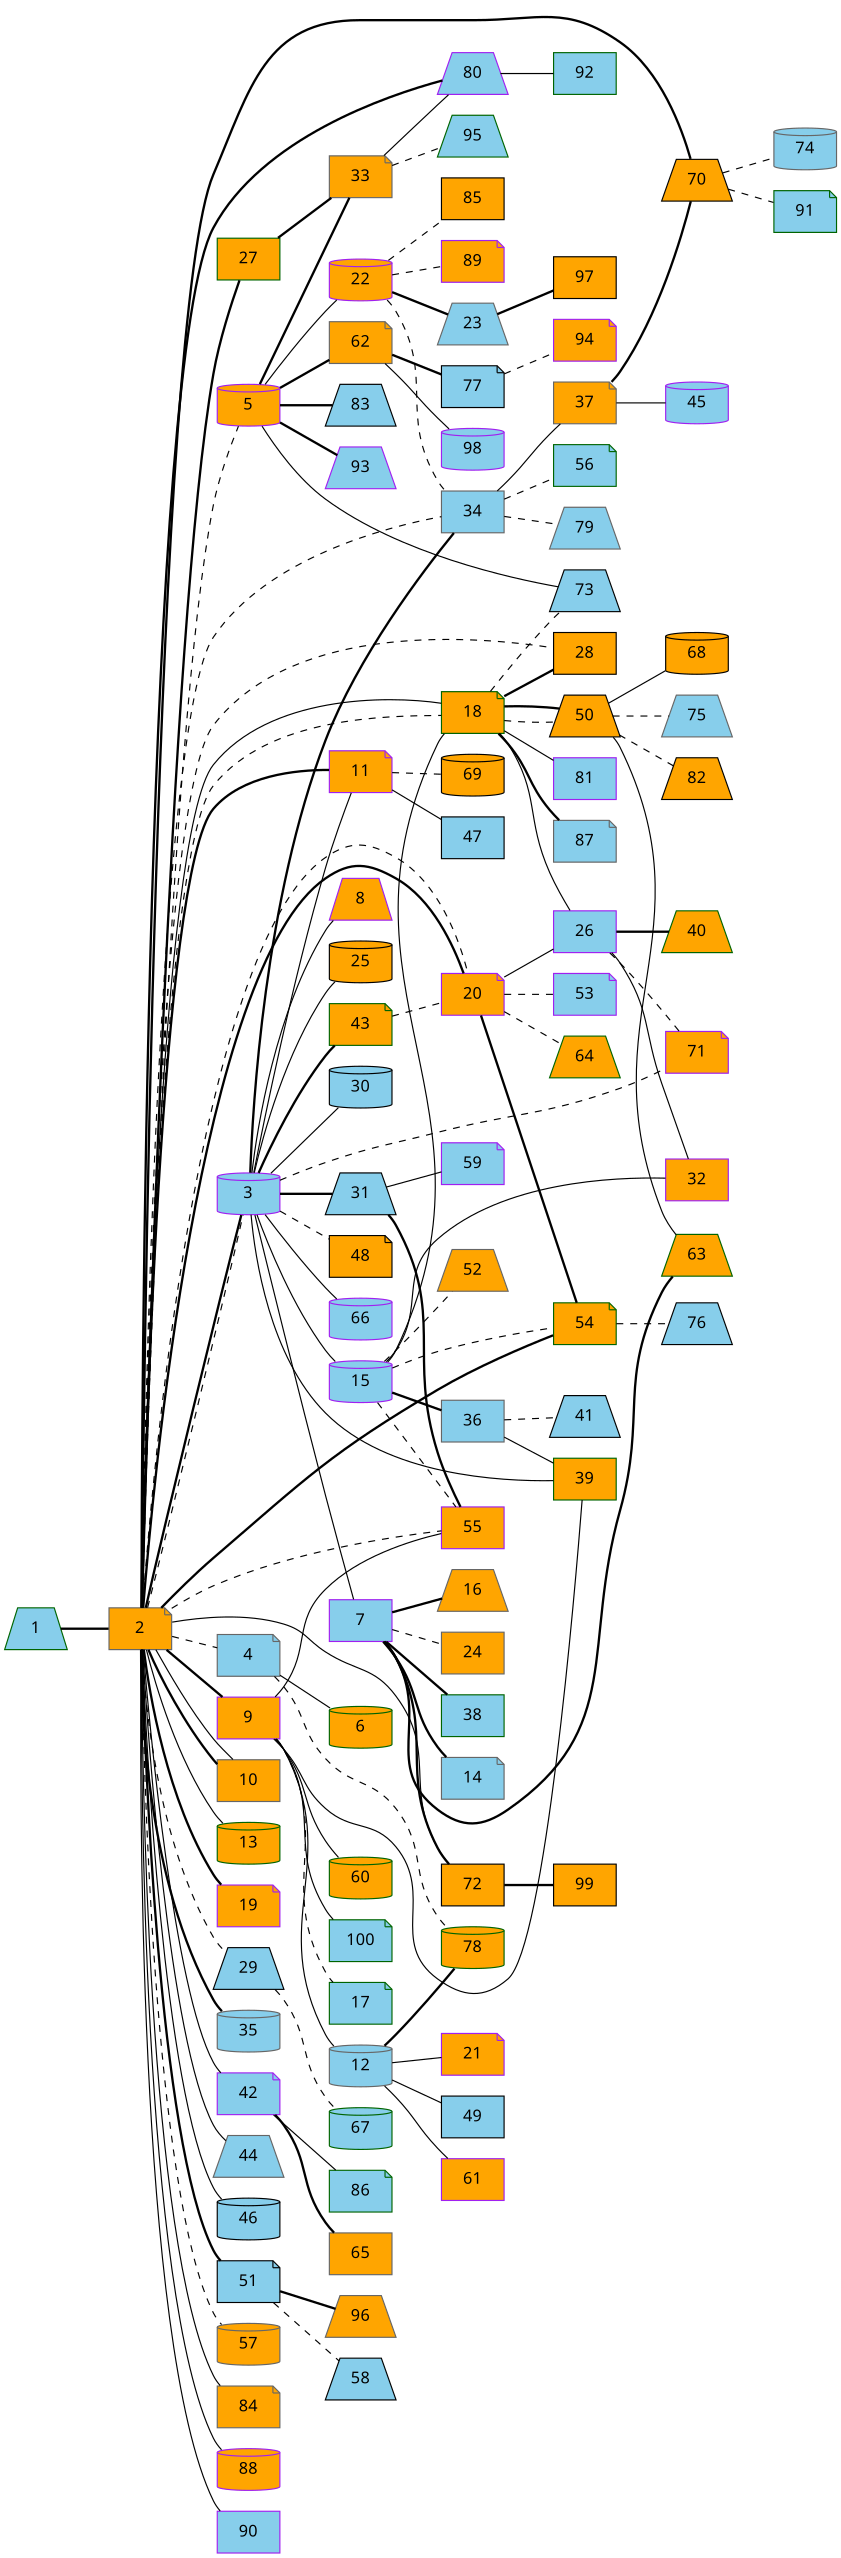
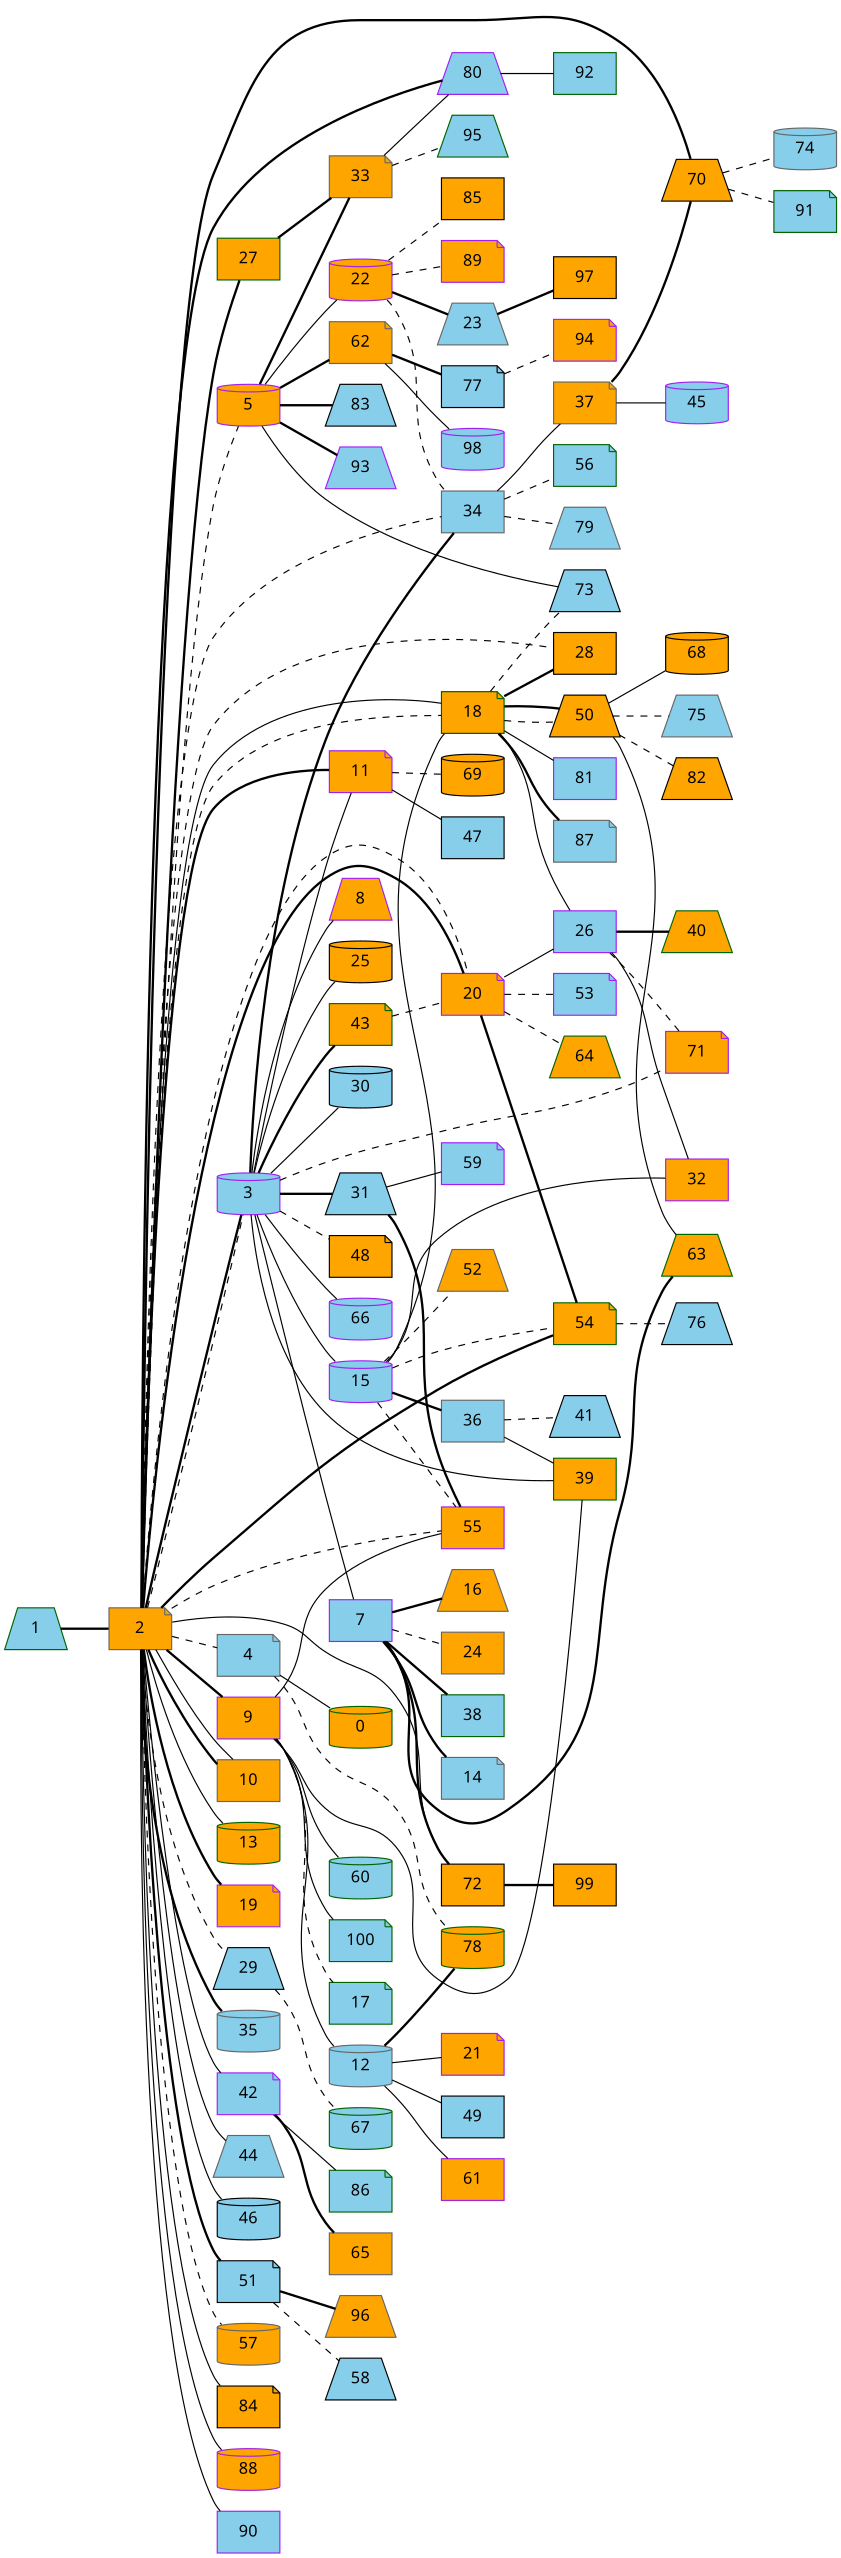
node "6": label "6" -> "0"
node "60": fillcolor orange -> skyblue
node "84": color gray40 -> black
